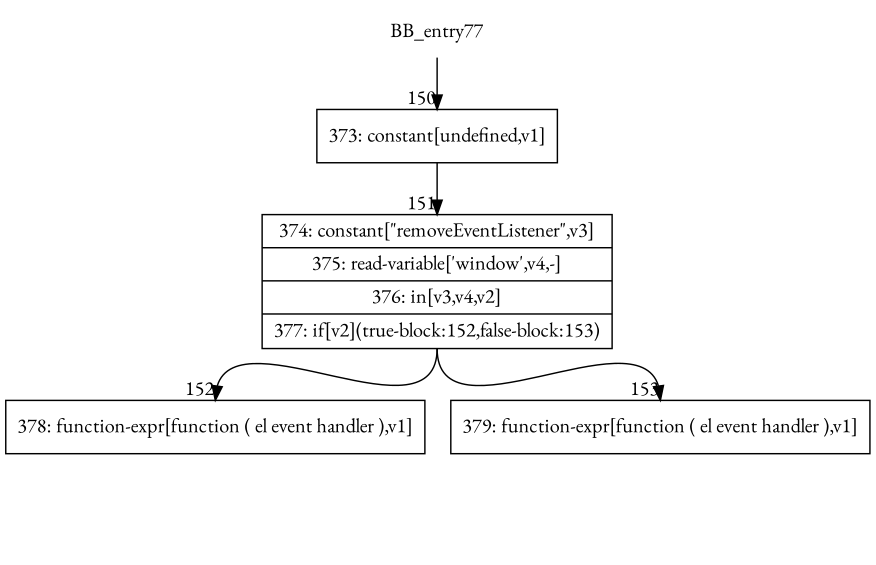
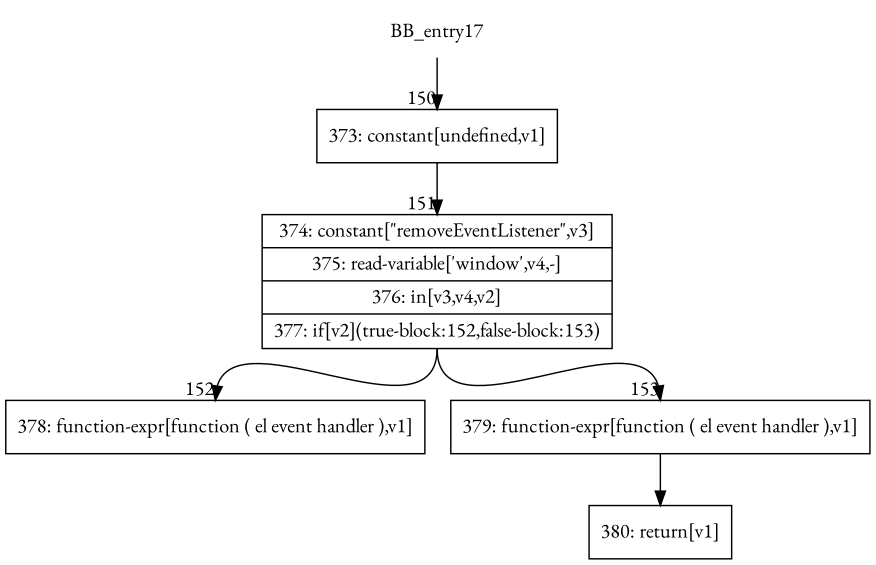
node "BB_entry77": label "BB_entry77" -> "BB_entry17"
node "380: return[v1]": added
